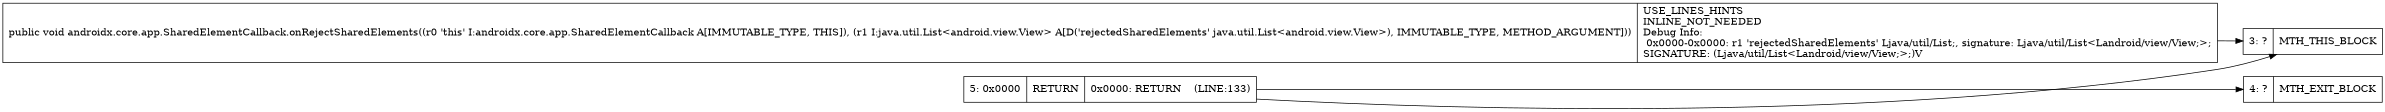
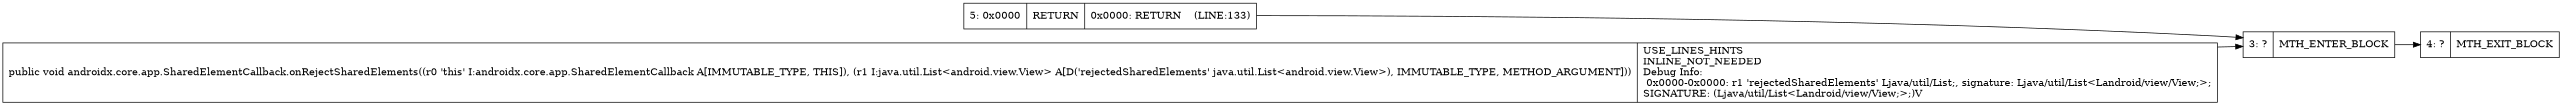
node "3: ?": text "MTH_THIS_BLOCK" -> "MTH_ENTER_BLOCK"
edge "5: 0x0000" -> "4: ?": now "3: ?" -> "4: ?"
